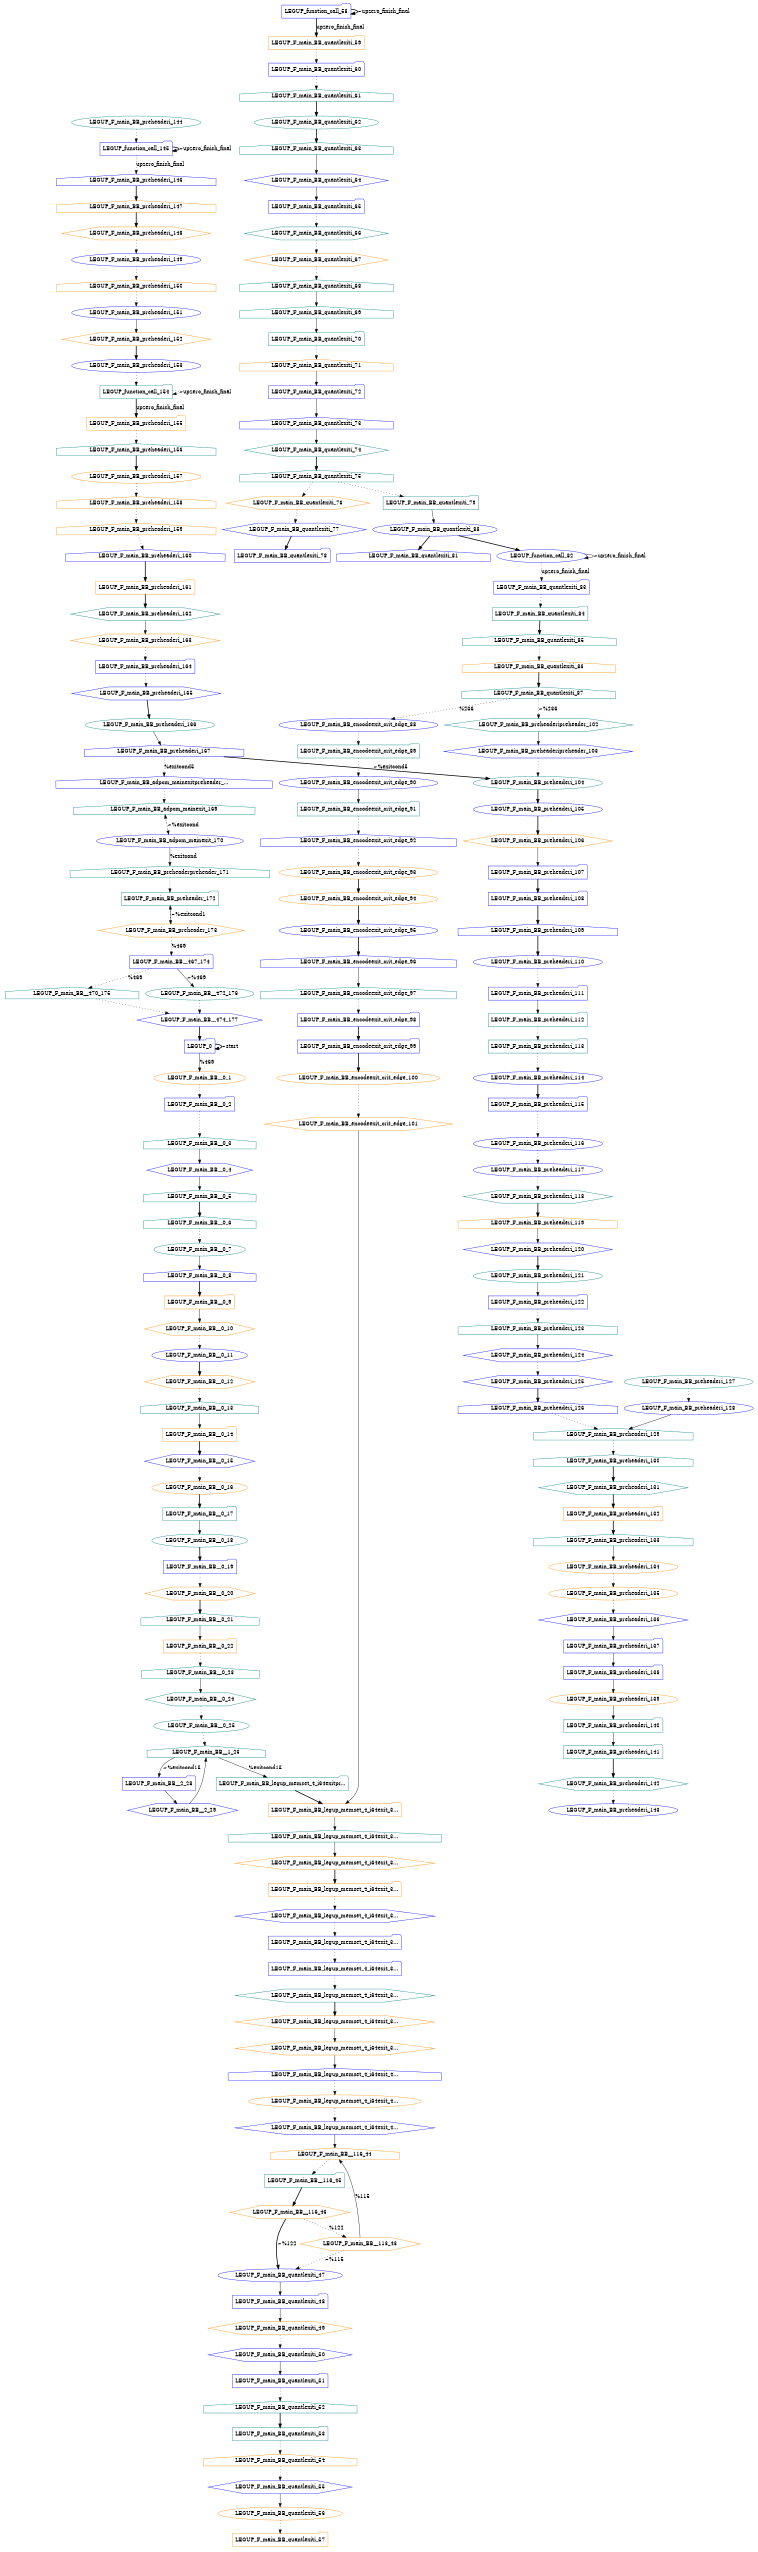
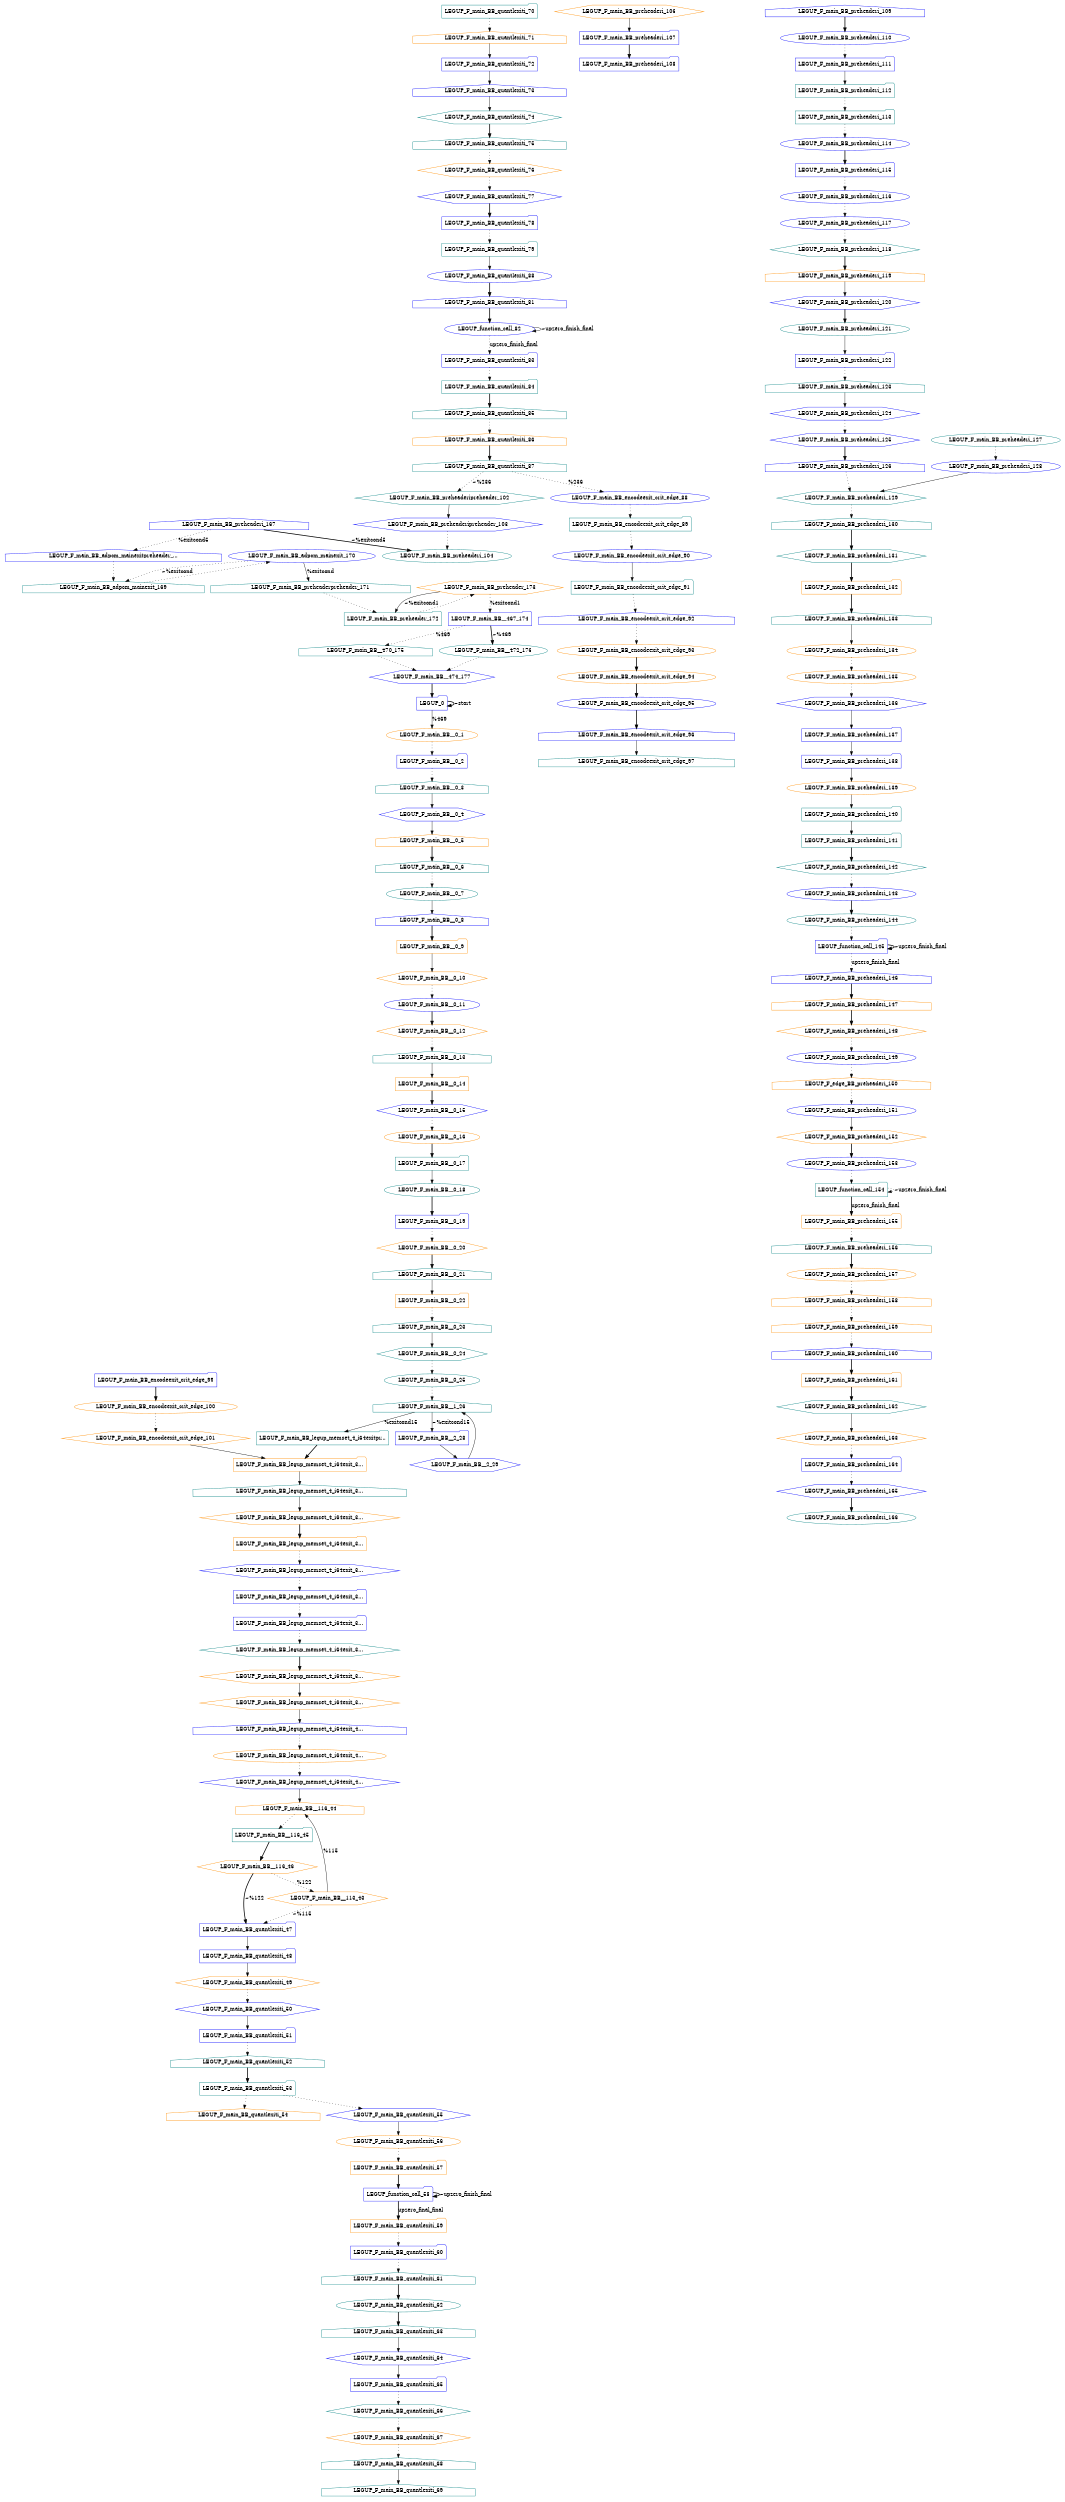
edge "LEGUP_function_call_58" -> "LEGUP_F_main_BB_quantlexiti_59": label "upzero_finish_final" -> "upzero_final_final"
node "LEGUP_F_main_BB_preheaderi_150": label "LEGUP_F_main_BB_preheaderi_150" -> "LEGUP_F_edge_BB_preheaderi_150"
edge "LEGUP_F_main_BB_quantlexiti_69" -> "LEGUP_F_main_BB_quantlexiti_70": removed
edge "LEGUP_F_main_BB_quantlexiti_75" -> "LEGUP_F_main_BB_quantlexiti_79": now "LEGUP_F_main_BB_quantlexiti_78" -> "LEGUP_F_main_BB_quantlexiti_79"
edge "LEGUP_F_main_BB_quantlexiti_88" -> "LEGUP_function_call_82": now "LEGUP_F_main_BB_quantlexiti_81" -> "LEGUP_function_call_82"
edge "LEGUP_F_main_BB_preheaderi_166" -> "LEGUP_F_main_BB_preheaderi_167": removed
node "LEGUP_F_main_BB_preheaderi_105": removed
edge "LEGUP_F_main_BB_preheaderi_143" -> "LEGUP_F_main_BB_preheaderi_144": added
edge "LEGUP_F_main_BB_preheaderi_108" -> "LEGUP_F_main_BB_preheaderi_109": removed
edge "LEGUP_F_main_BB_preheader_173" -> "LEGUP_F_main_BB__467_174": label "%469" -> "%exitcond1"
edge "LEGUP_F_main_BB__467_174" -> "LEGUP_F_main_BB__472_176": style solid -> bold
node "LEGUP_F_main_BB_encodeexit_crit_edge_98": removed
node "LEGUP_F_main_BB__0_5": color teal -> darkorange
node "LEGUP_F_main_BB_preheaderi_129": shape house -> hexagon
edge "LEGUP_F_main_BB_quantlexiti_57" -> "LEGUP_function_call_58": added
node "LEGUP_F_main_BB_quantlexiti_47": shape ellipse -> folder
edge "LEGUP_F_main_BB_quantlexiti_54" -> "LEGUP_F_main_BB_quantlexiti_55": now "LEGUP_F_main_BB_quantlexiti_53" -> "LEGUP_F_main_BB_quantlexiti_55"
